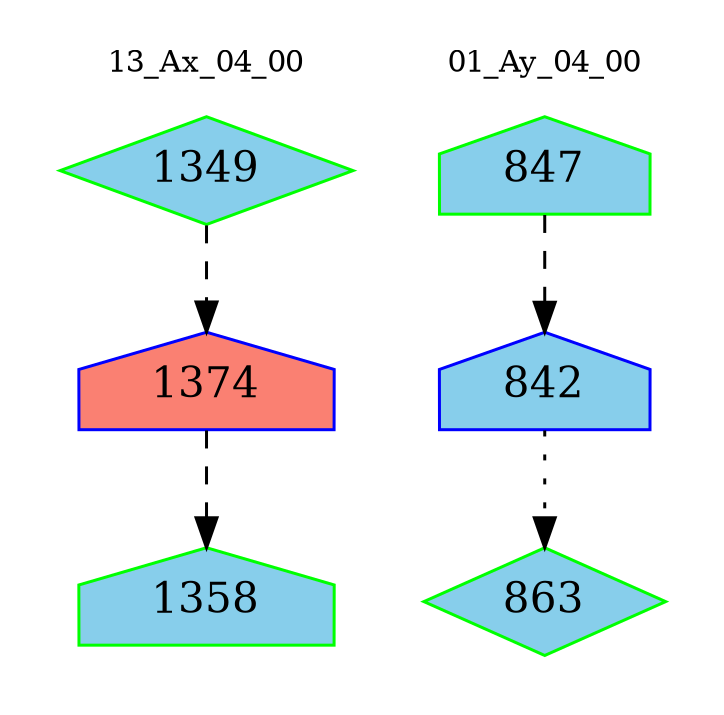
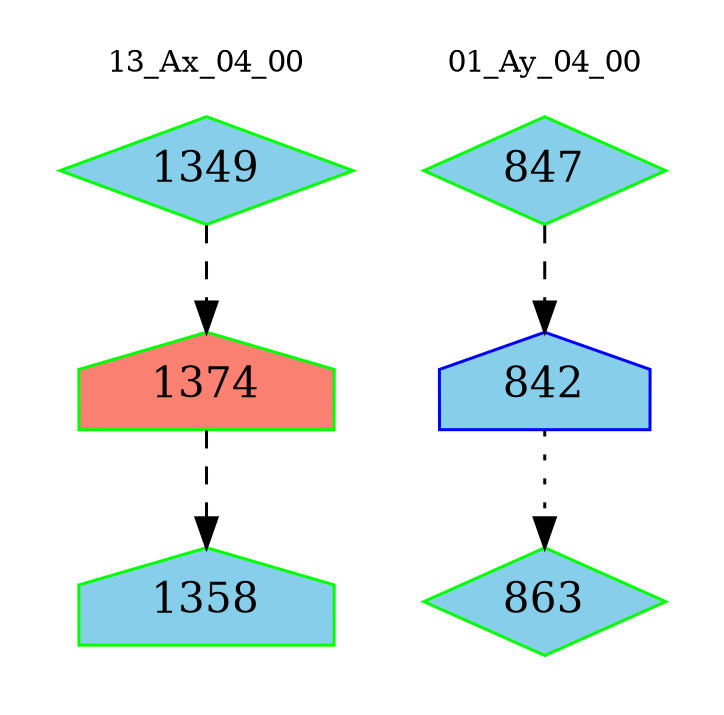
node "847": shape house -> diamond
node "1374": color blue -> green
